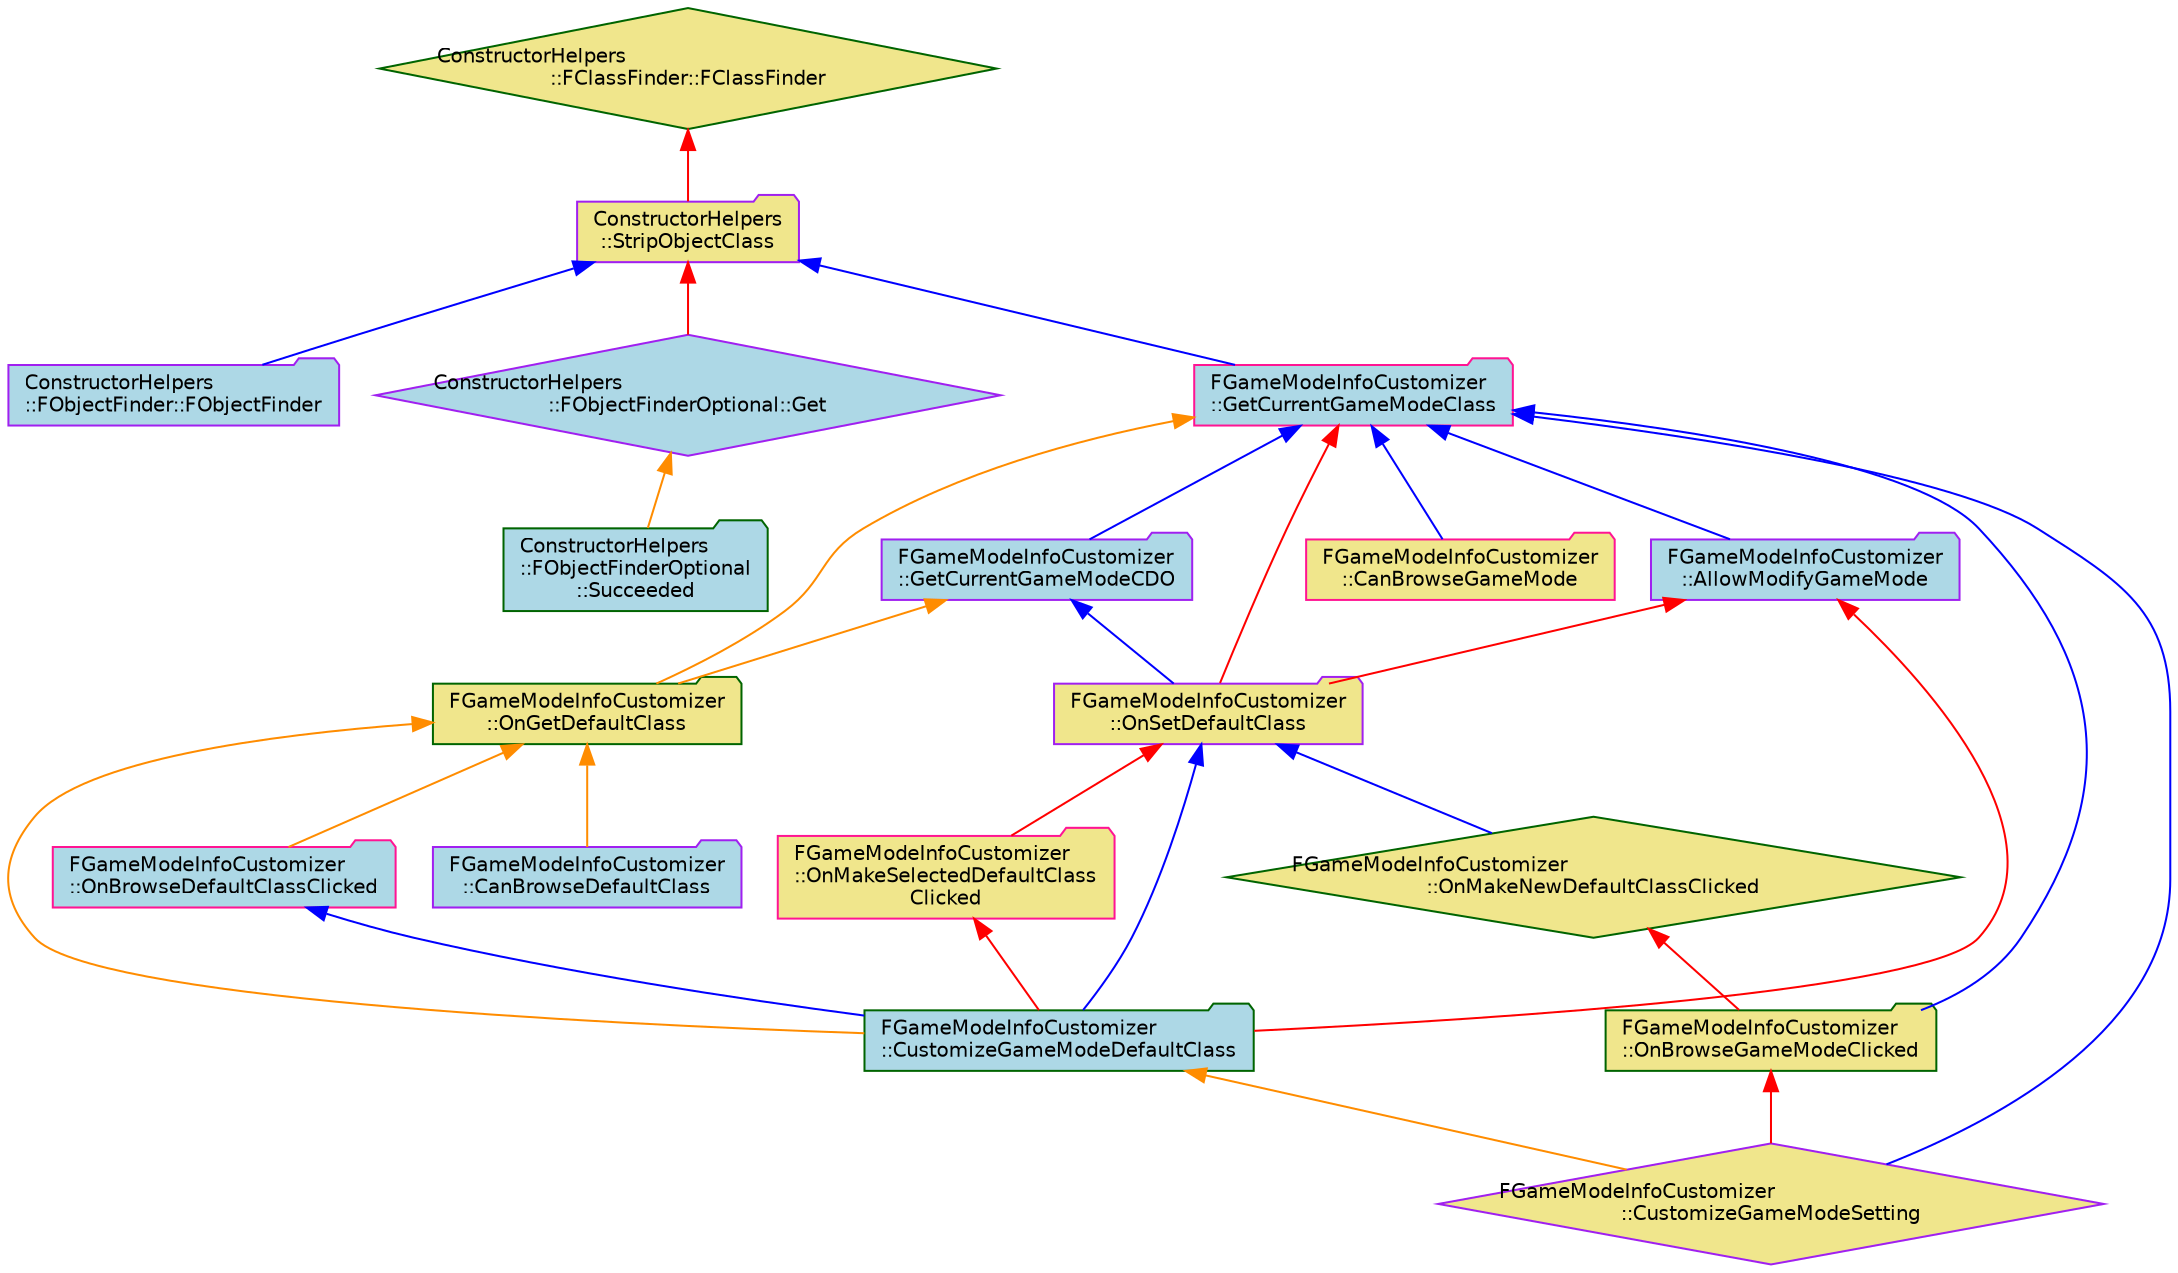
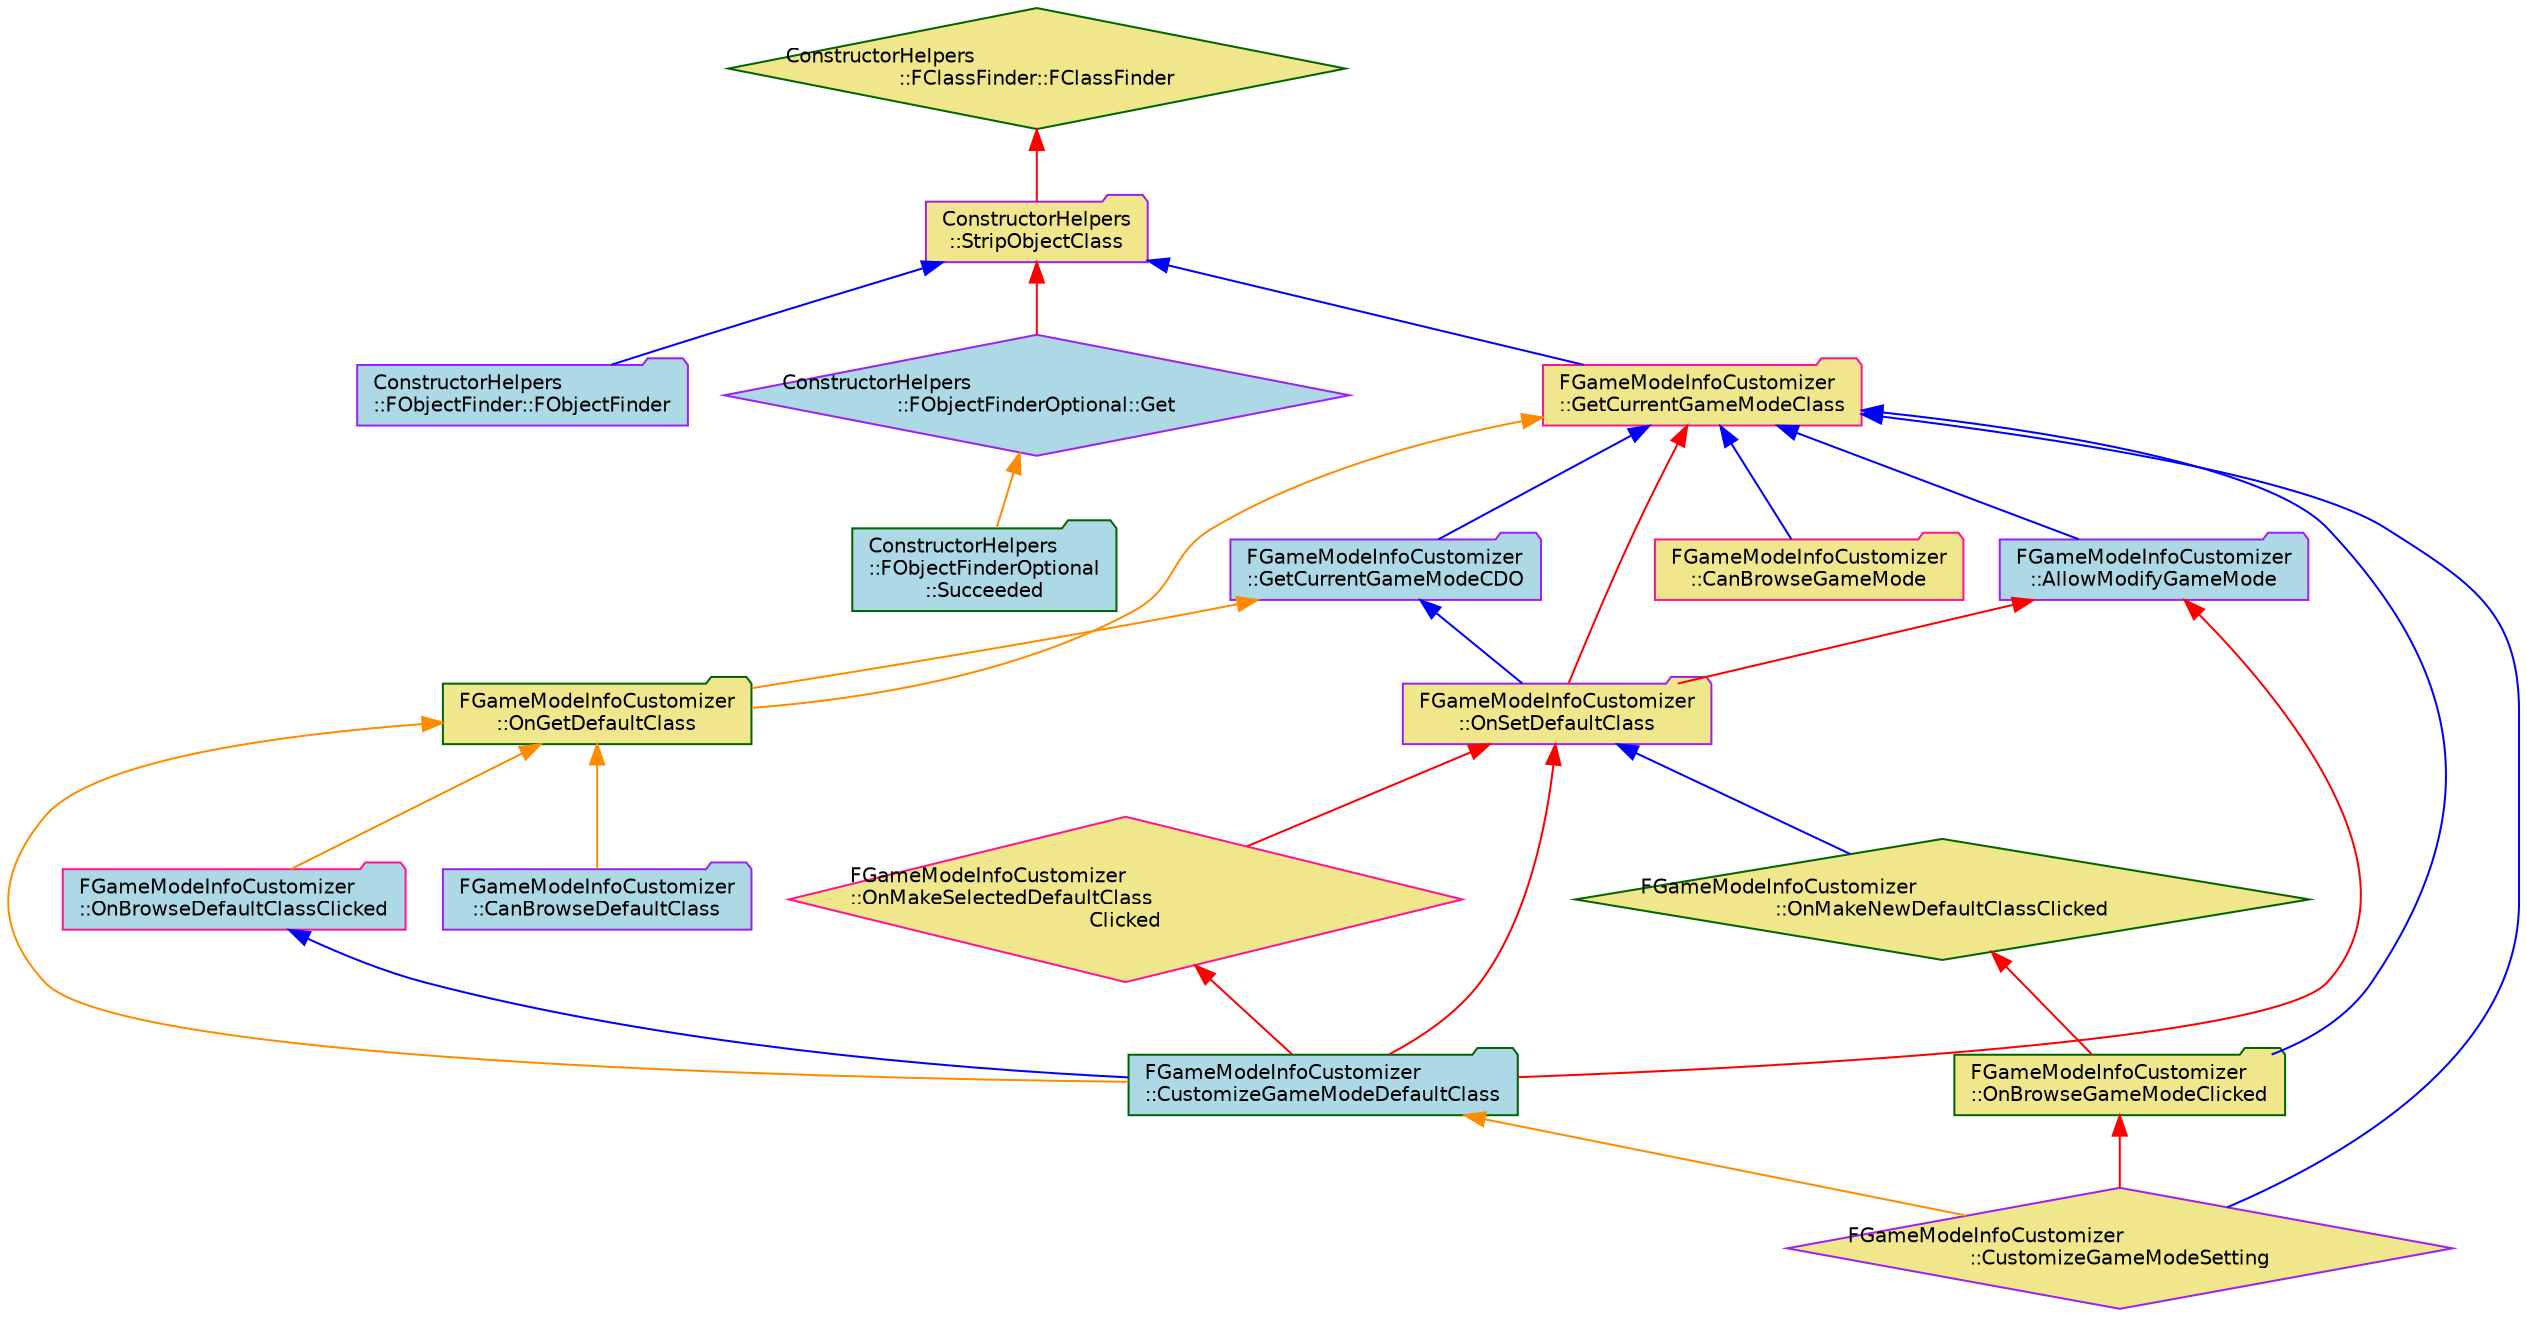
node "FGameModeInfoCustomizer ::GetCurrentGameModeClass": fillcolor lightblue -> khaki
node "FGameModeInfoCustomizer ::OnMakeSelectedDefaultClass Clicked": shape folder -> diamond
edge "FGameModeInfoCustomizer ::CustomizeGameModeDefaultClass" -> "FGameModeInfoCustomizer ::OnSetDefaultClass": color blue -> red
